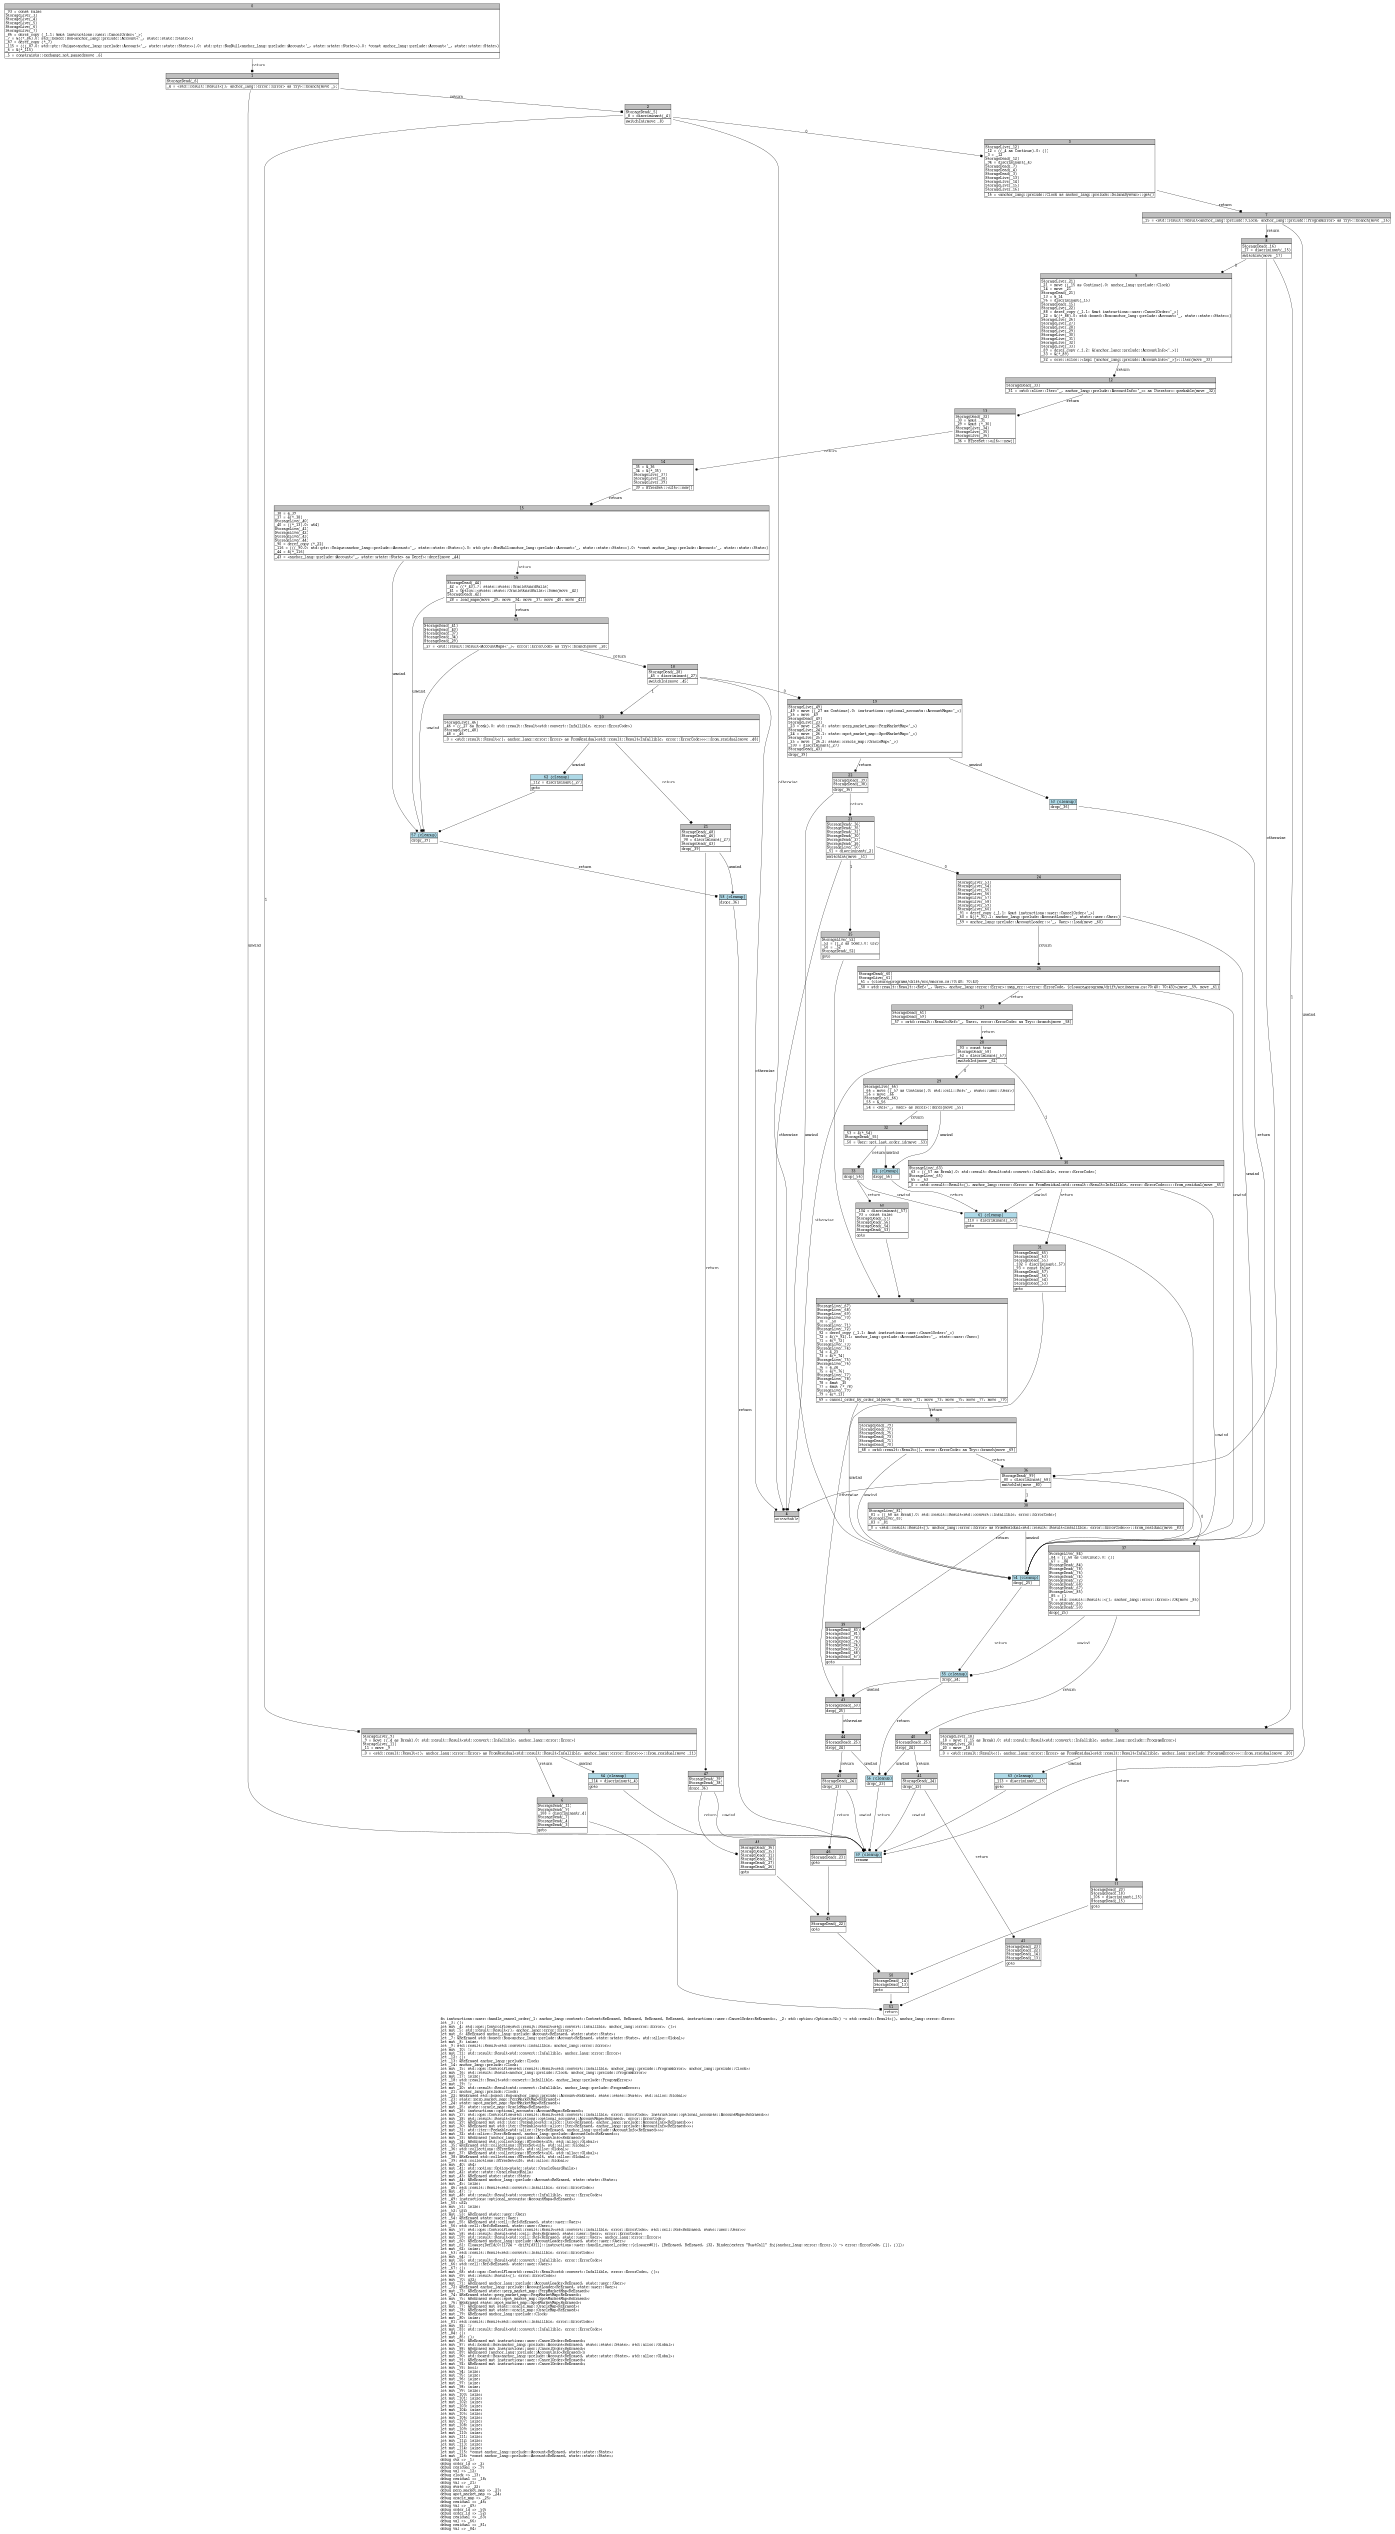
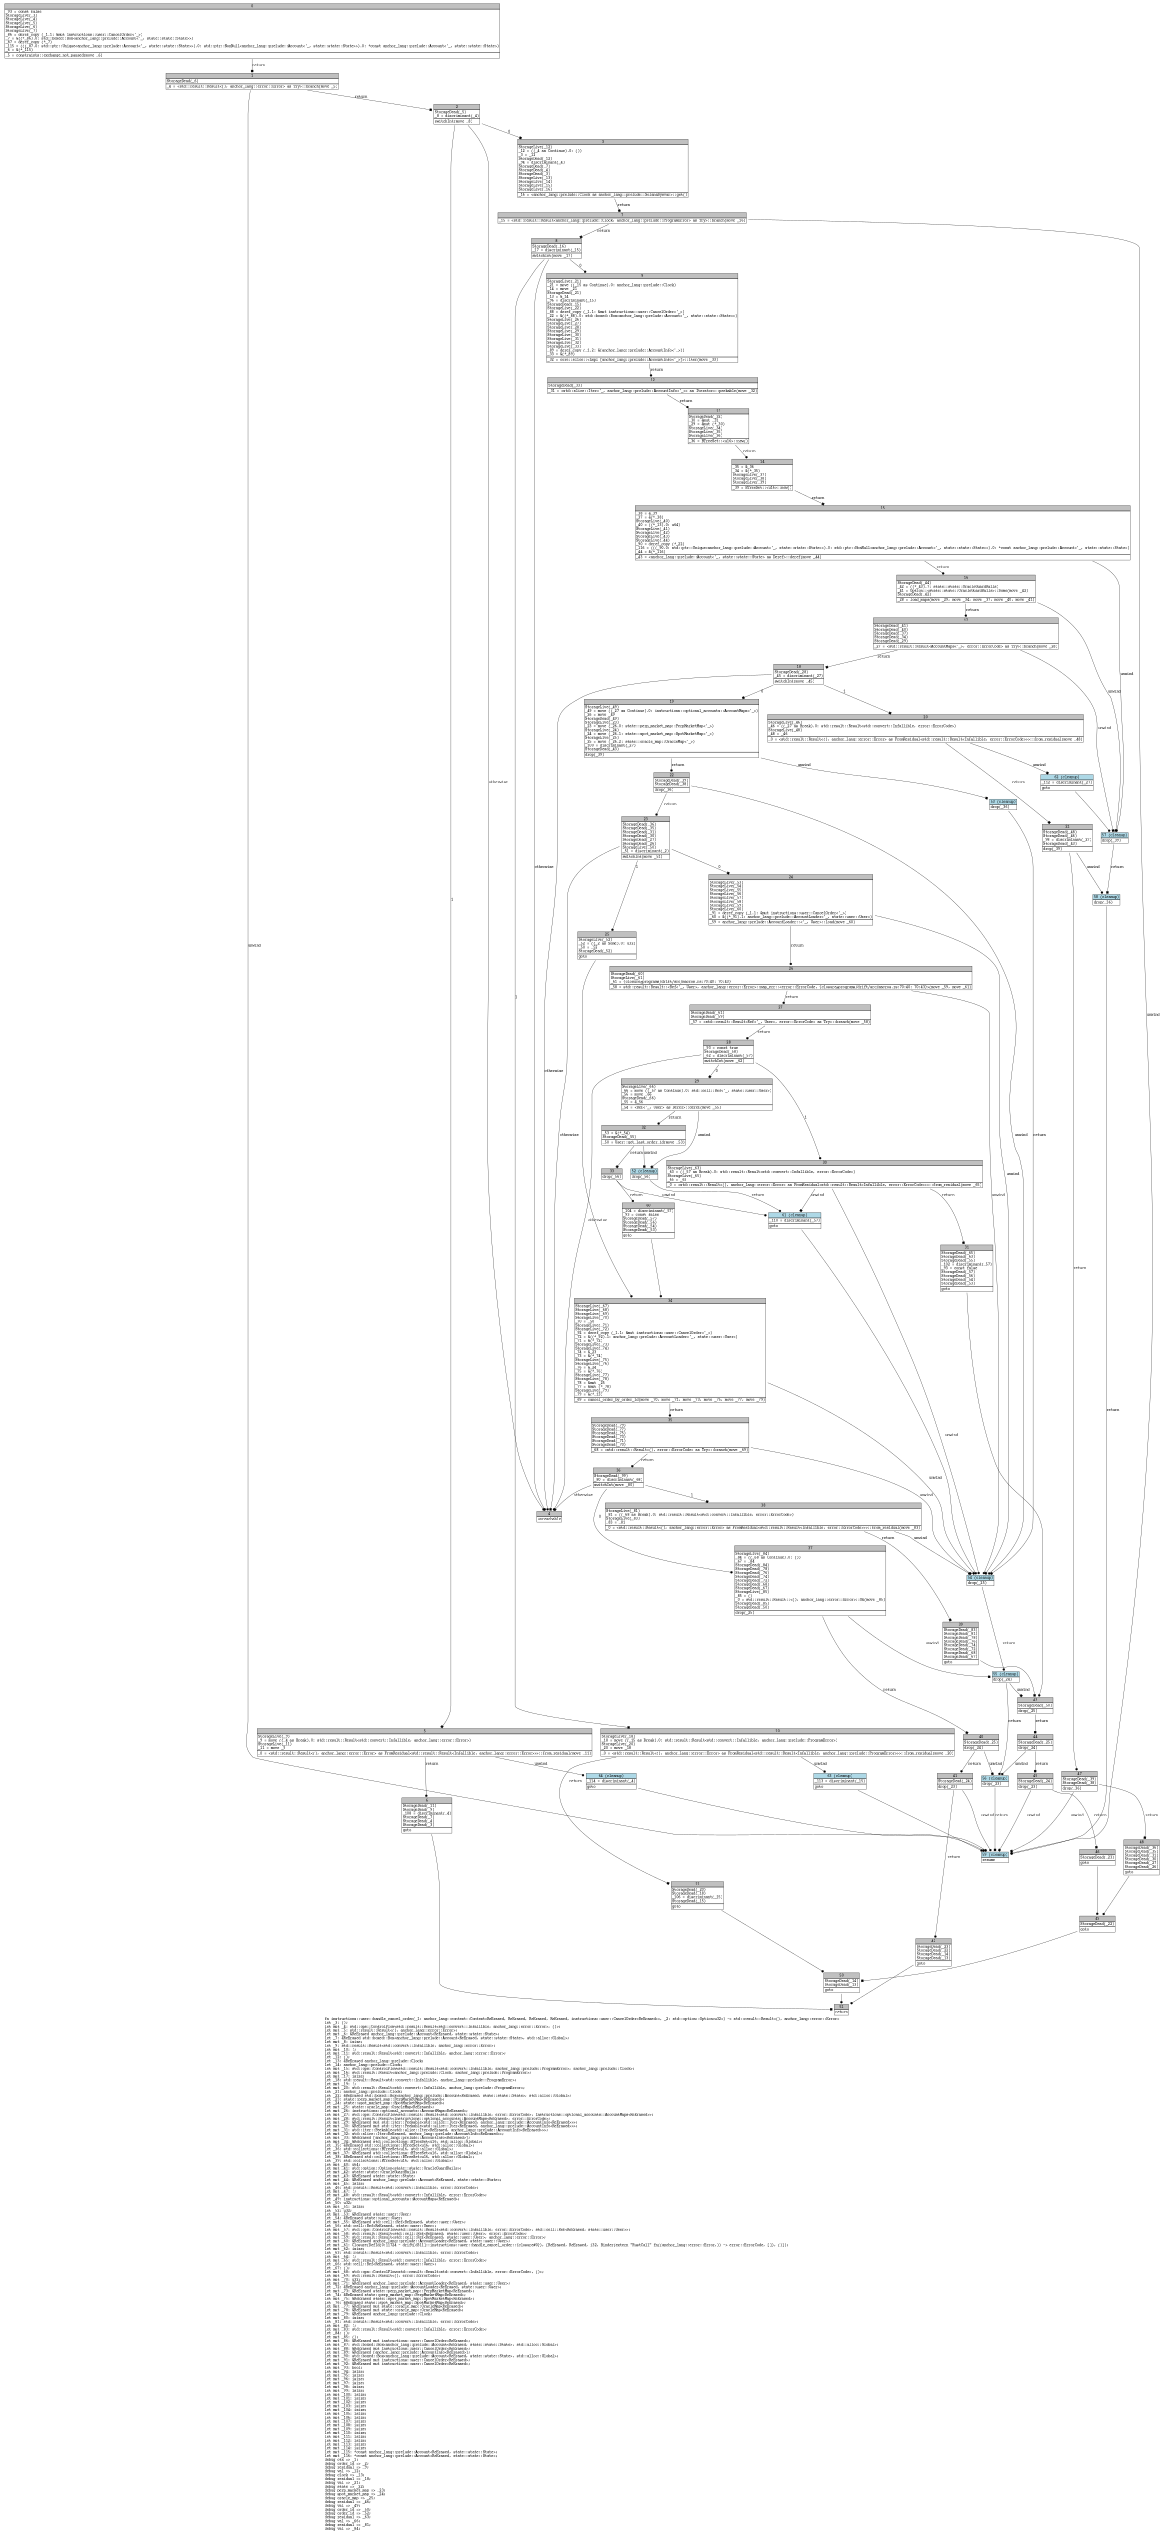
edge "8" -> "36": now "8" -> "4"
edge "43" -> "44": label "otherwise" -> "return"
